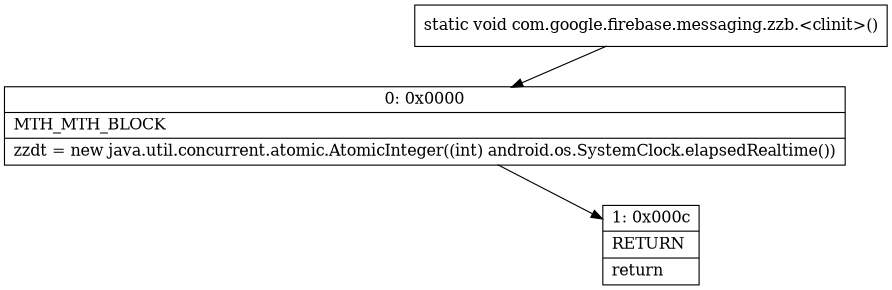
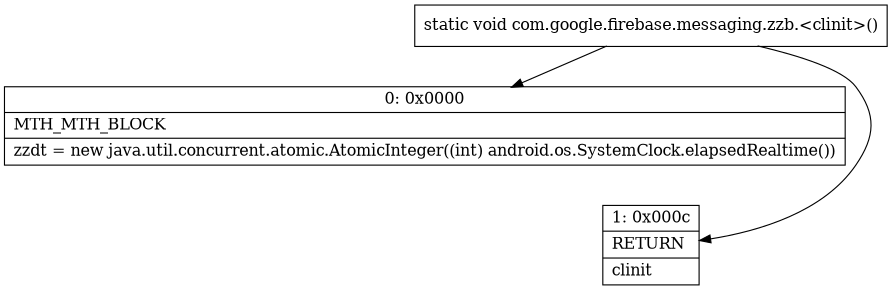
edge "0: 0x0000" -> "1: 0x000c": now "static void com.google.firebase.messaging.zzb.<clinit>()" -> "1: 0x000c"
node "1: 0x000c": text "return" -> "clinit"
